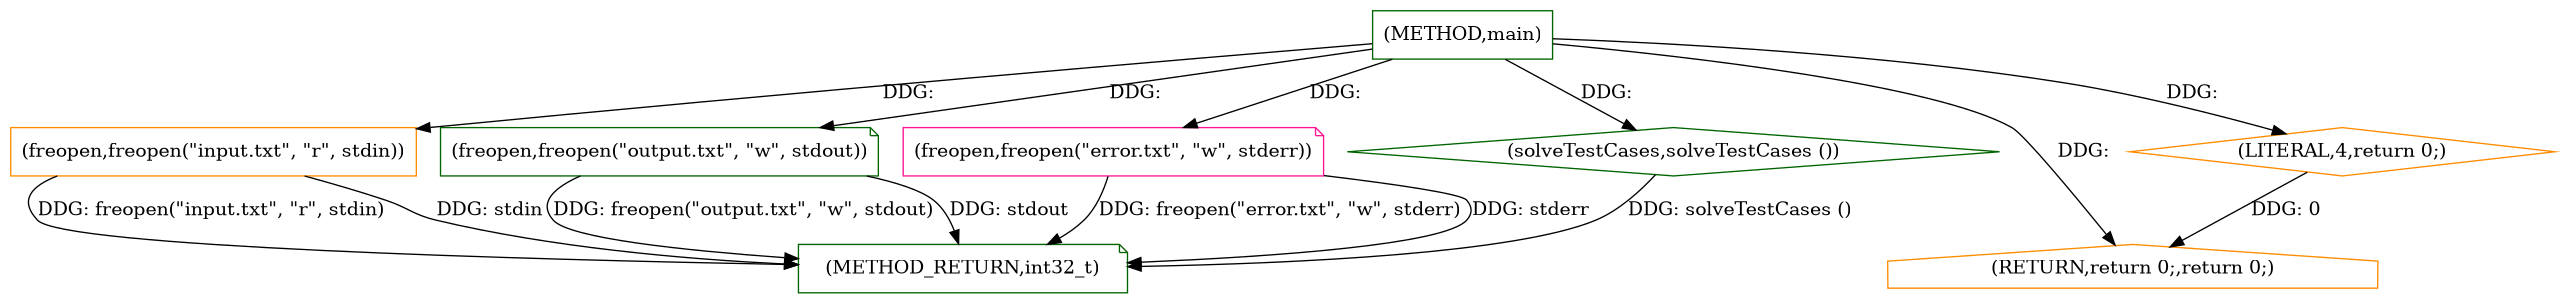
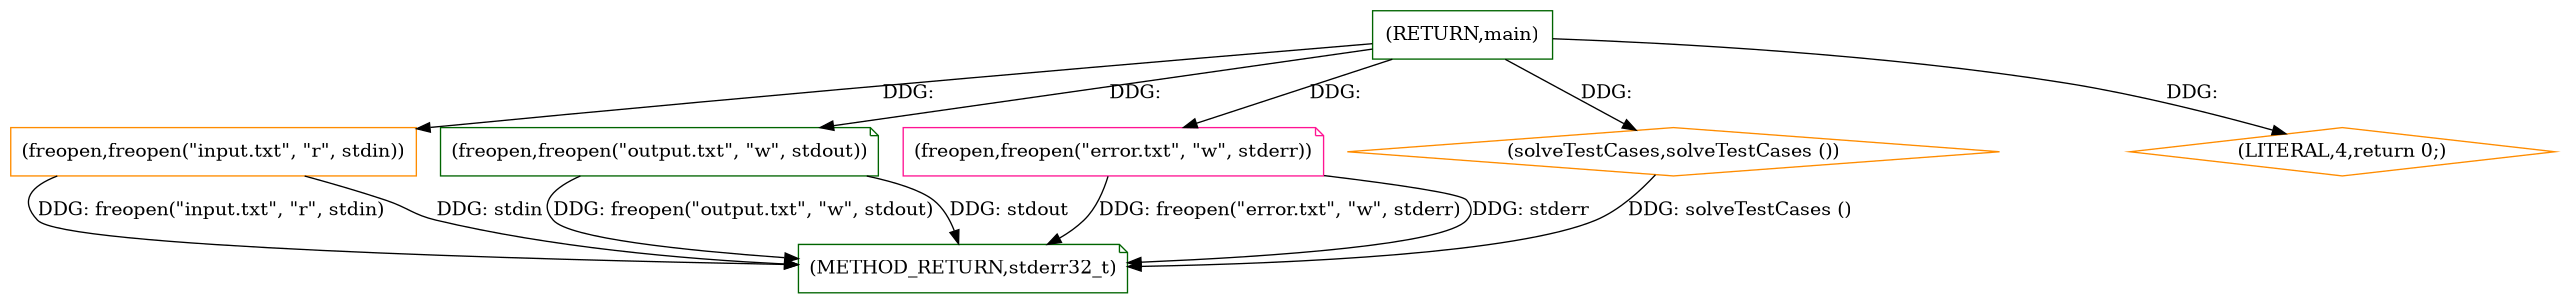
node "(METHOD,main)": label "(METHOD,main)" -> "(RETURN,main)"
node "(solveTestCases,solveTestCases ())": color darkgreen -> darkorange
node "(METHOD_RETURN,int32_t)": label "(METHOD_RETURN,int32_t)" -> "(METHOD_RETURN,stderr32_t)"
node "(RETURN,return 0;,return 0;)": removed
